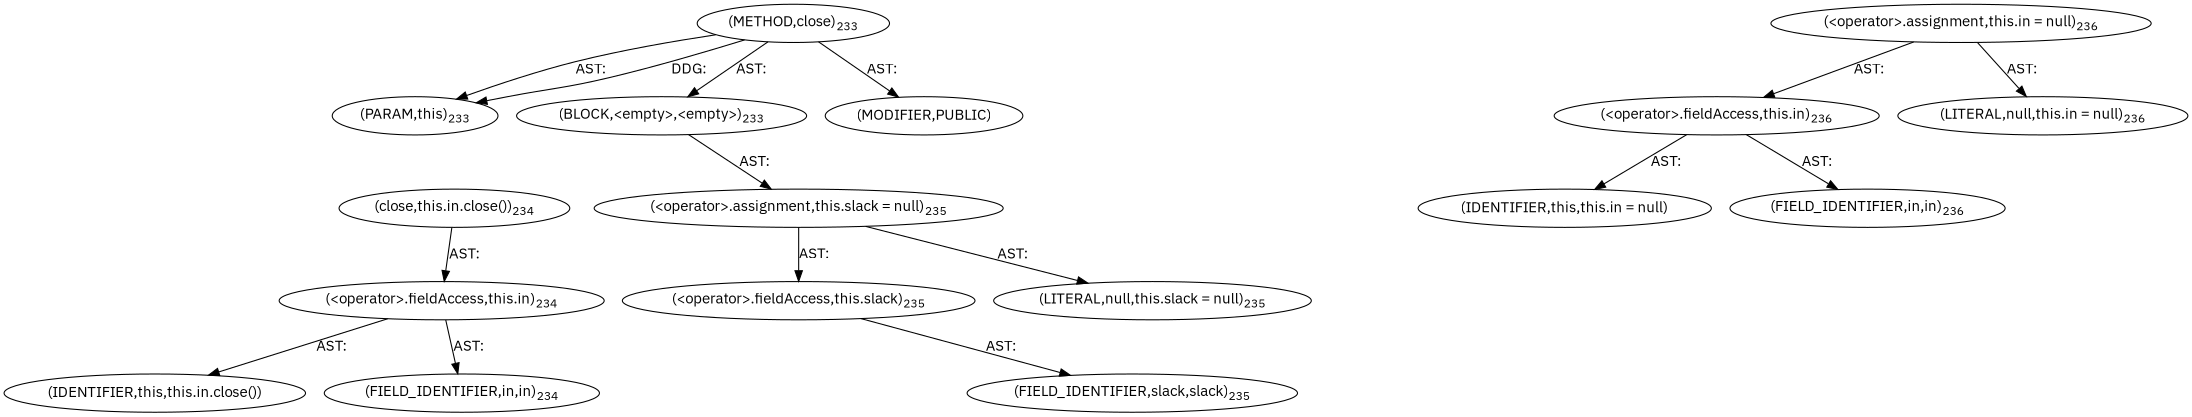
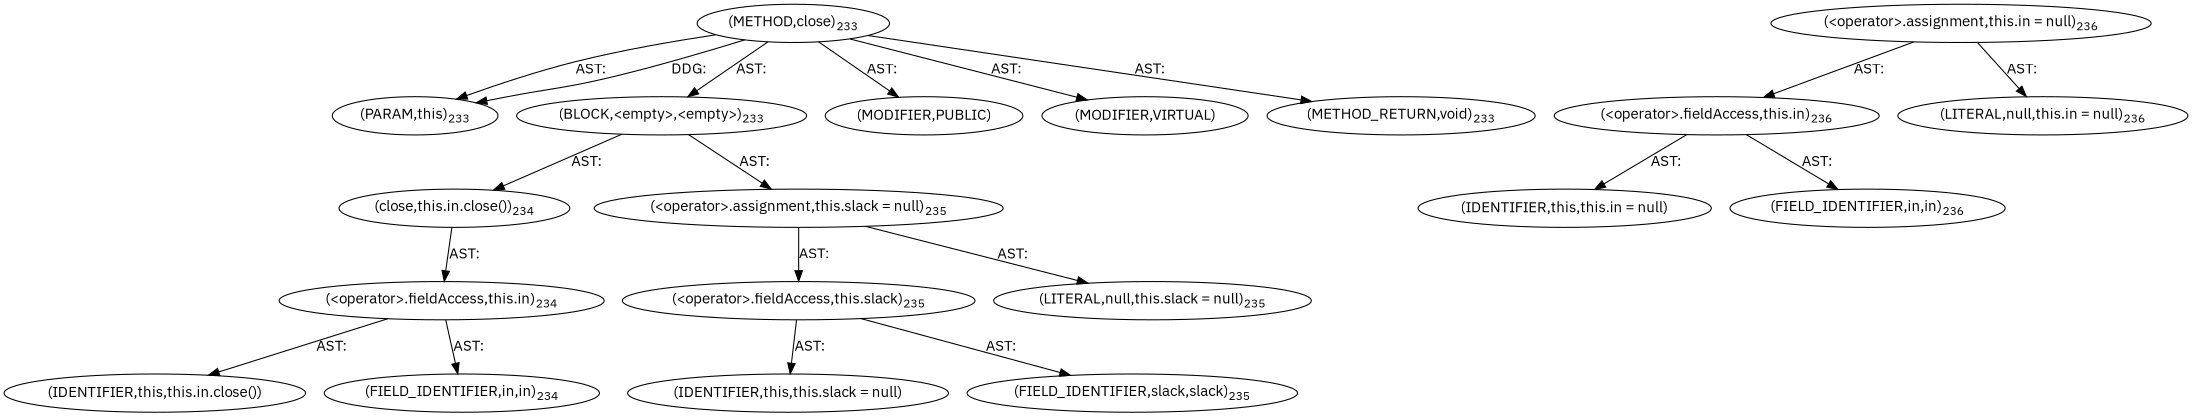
node "(MODIFIER,VIRTUAL)": added
node "(METHOD_RETURN,void)": added
edge "(BLOCK,<empty>,<empty>)" -> "(close,this.in.close())": added, label "AST:"
node "(IDENTIFIER,this,this.slack = null)": added
